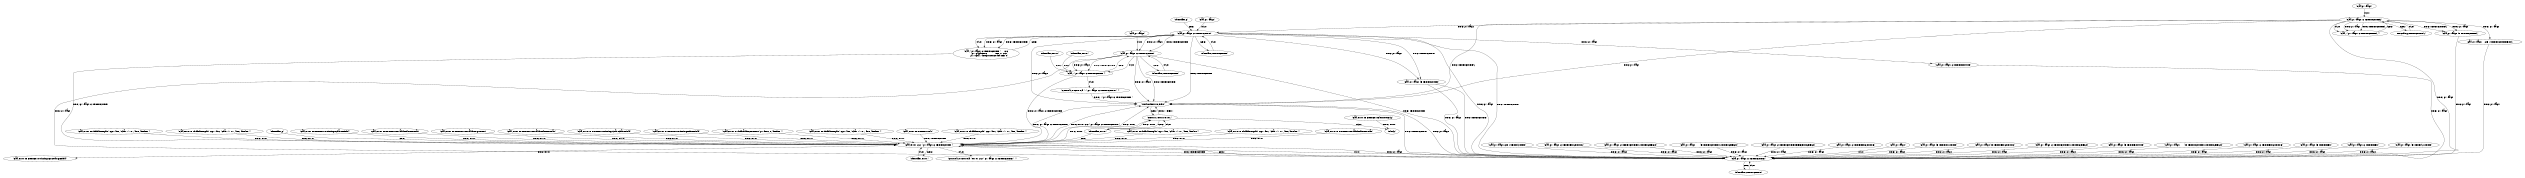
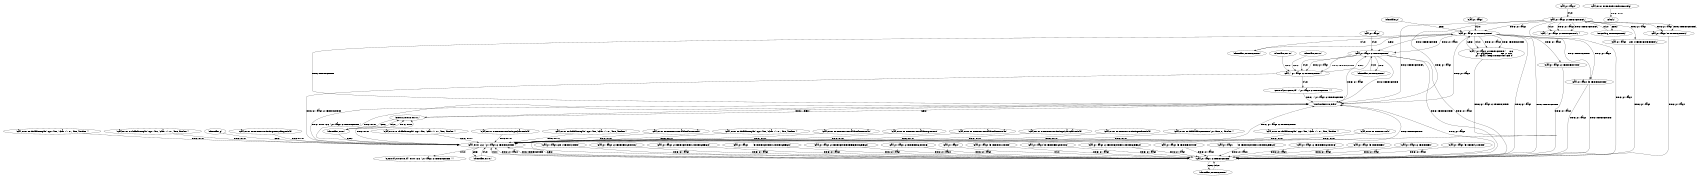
edge "(Call,!( p->flags & _BDF_GLYPHS ))" -> "(Call,p->flags & _BDF_GLYPHS)": removed, label "CFG:"
edge "(Return,return error;)" -> "(Block,)": removed, label "AST:"
edge "(Call,error = BDF_Err_Ok)" -> "(Call,error && ( p->flags & _BDF_GLYPH ))": label "DDG: _BDF_GLYPH" -> "DDG: error"
edge "(Call,error && ( p->flags & _BDF_GLYPH ))" -> "(Call,error = BDF_Err_Missing_Encoding_Field)": reversed
